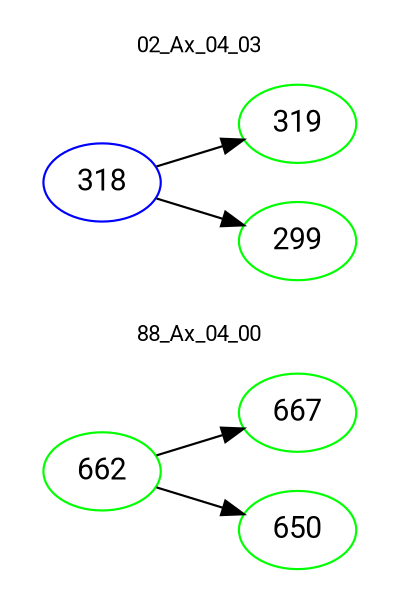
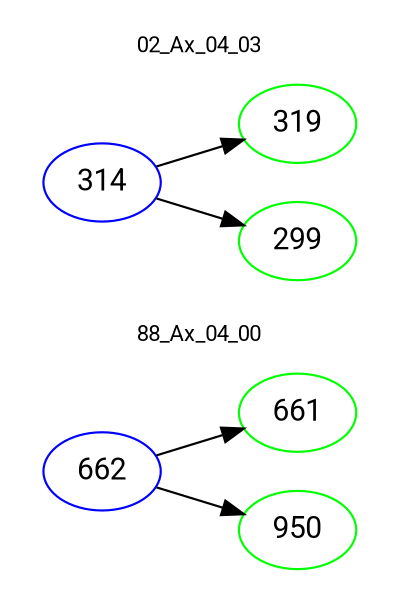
node "318": label "318" -> "314"
node "667": label "667" -> "661"
node "662": color green -> blue
node "650": label "650" -> "950"
